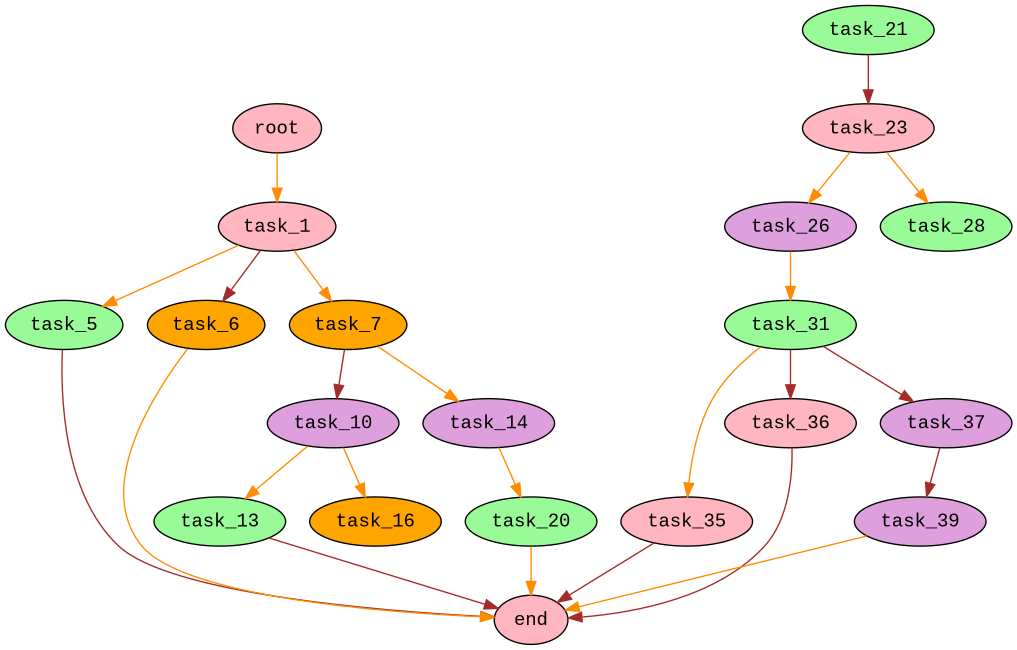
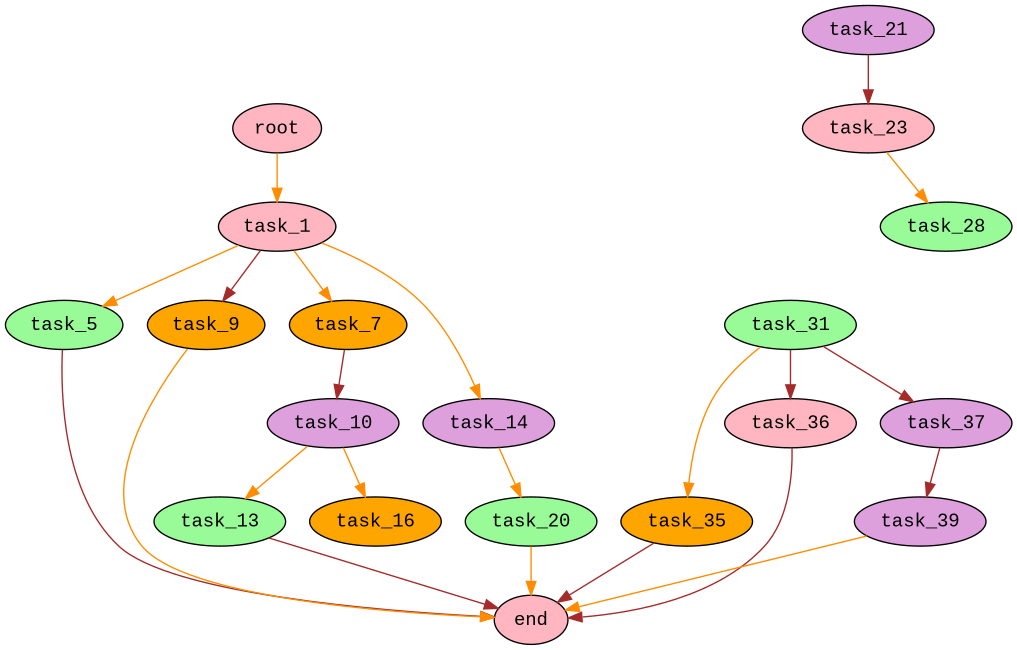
node "task_21": fillcolor palegreen -> plum
node "task_26": removed
node "task_6": label "task_6" -> "task_9"
edge "task_7" -> "task_14": now "task_1" -> "task_14"
node "task_35": fillcolor lightpink -> orange
